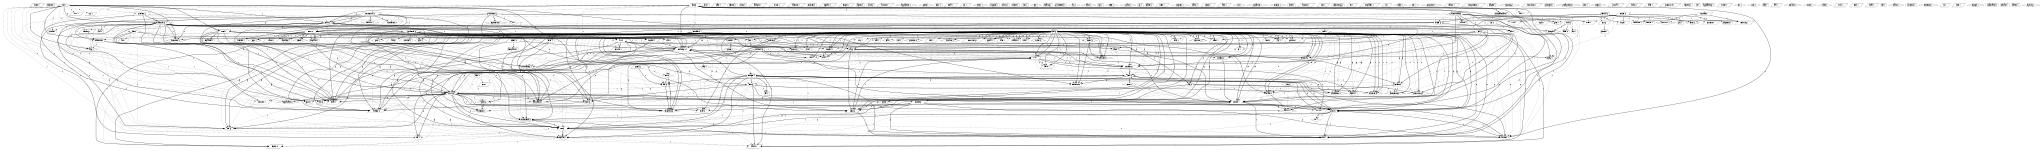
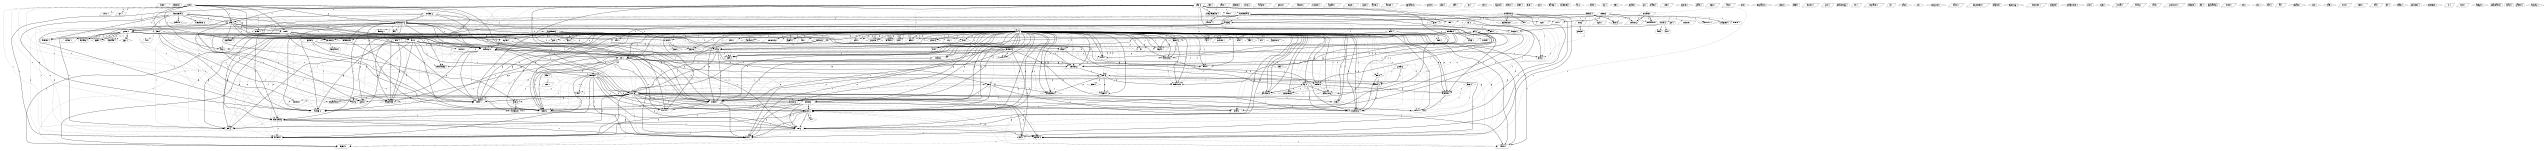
edge "problem(6)" -> "way(6)": style dashed -> bold
edge "fix(1)" -> "intent(2)": now "word(23)" -> "intent(2)"
